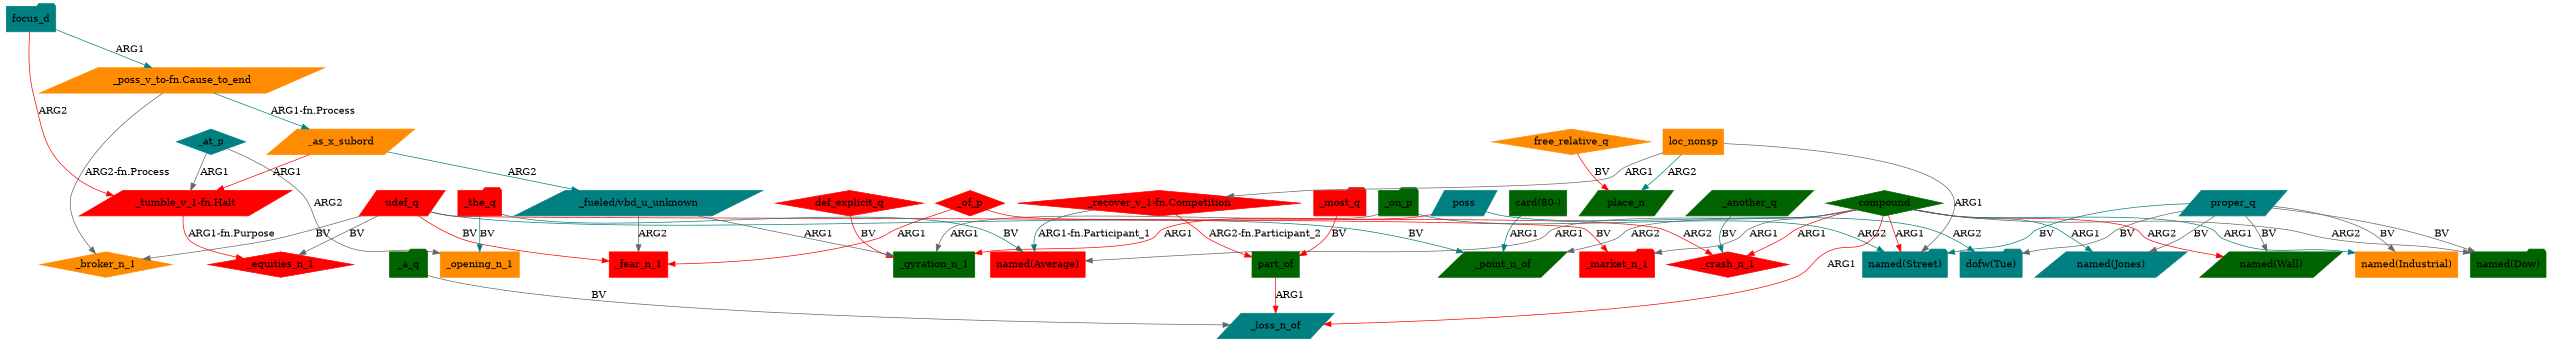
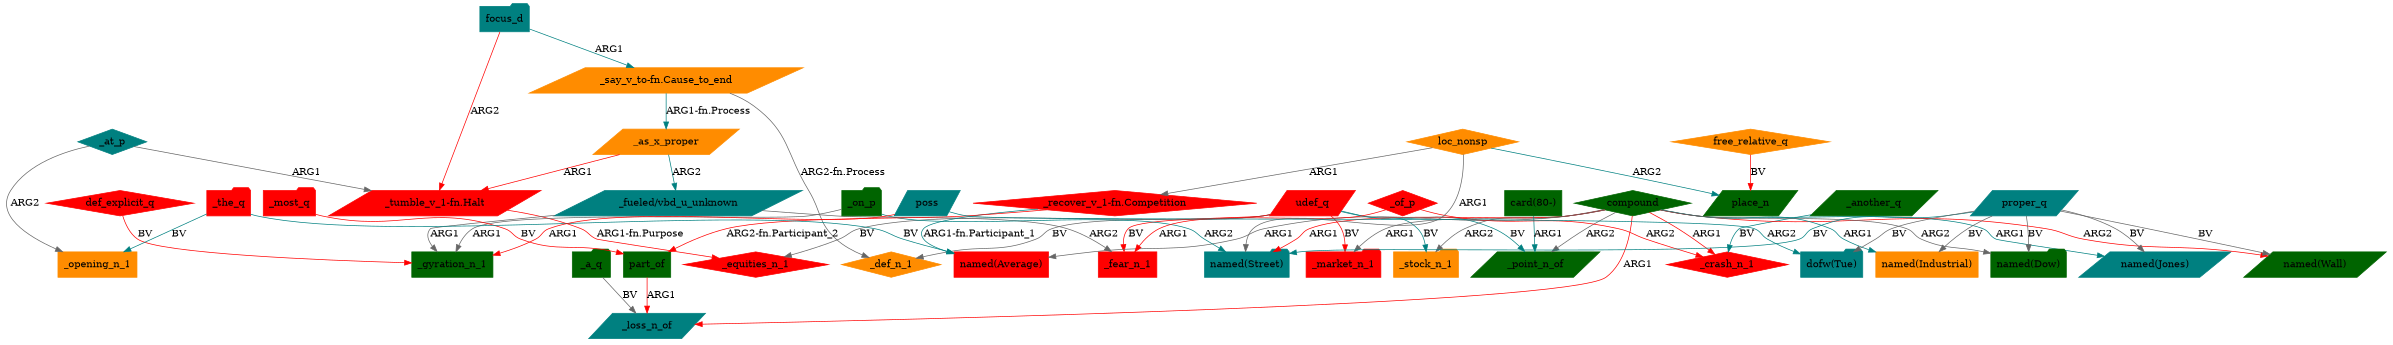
node "_poss_v_to-fn.Cause_to_end": label "_poss_v_to-fn.Cause_to_end" -> "_say_v_to-fn.Cause_to_end"
node "_as_x_subord": label "_as_x_subord" -> "_as_x_proper"
node "loc_nonsp": shape box -> diamond
node "_broker_n_1": label "_broker_n_1" -> "_def_n_1"
node "_stock_n_1": added
